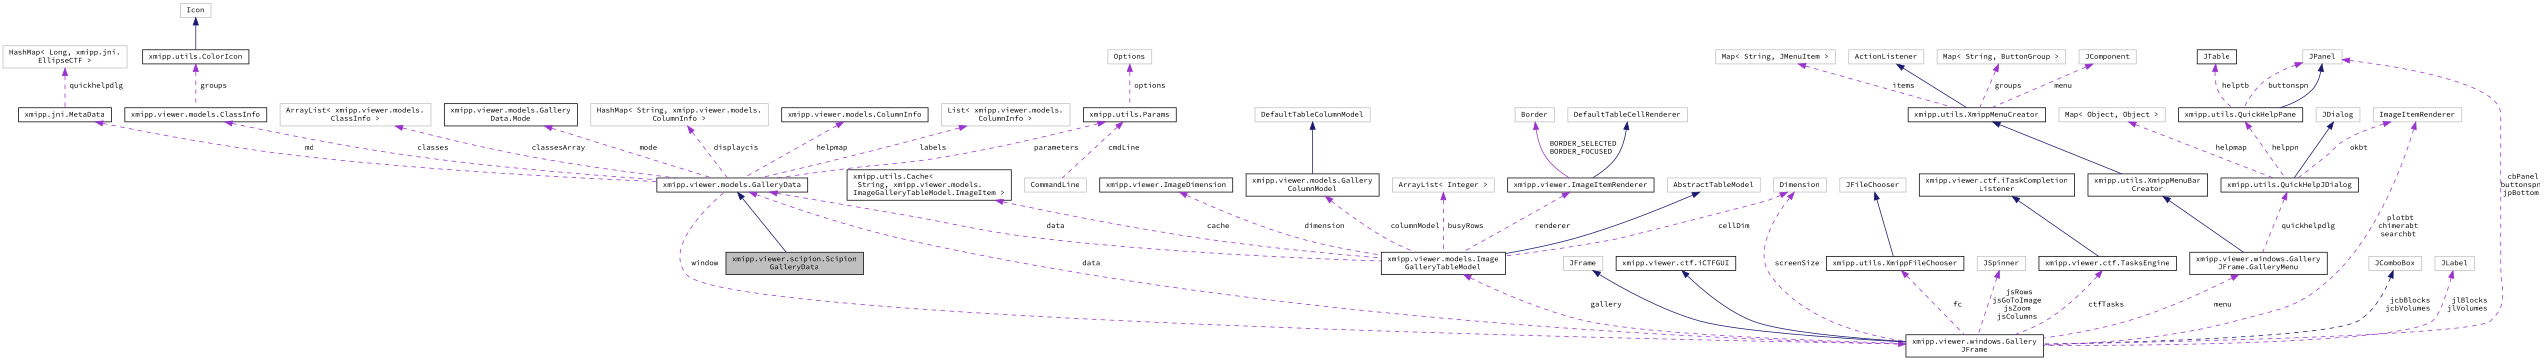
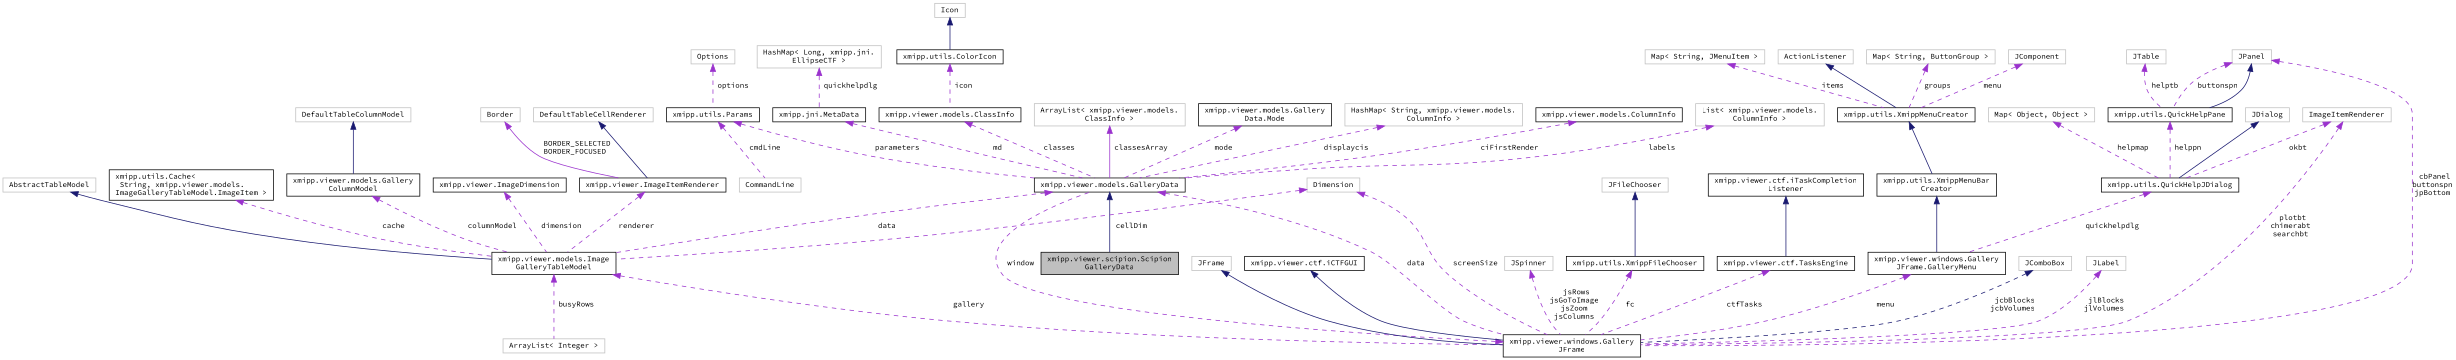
node "JTable": color black -> grey75
edge "xmipp.viewer.models.ClassInfo" -> "xmipp.utils.ColorIcon": label " groups" -> " icon"
edge "xmipp.viewer.models.GalleryData" -> "xmipp.viewer.models.ColumnInfo": label " helpmap" -> " ciFirstRender"
edge "xmipp.viewer.models.GalleryData" -> "ArrayList< xmipp.viewer.models. ClassInfo >": style dashed -> solid
edge "xmipp.viewer.models.Image GalleryTableModel" -> "ArrayList< Integer >": reversed
